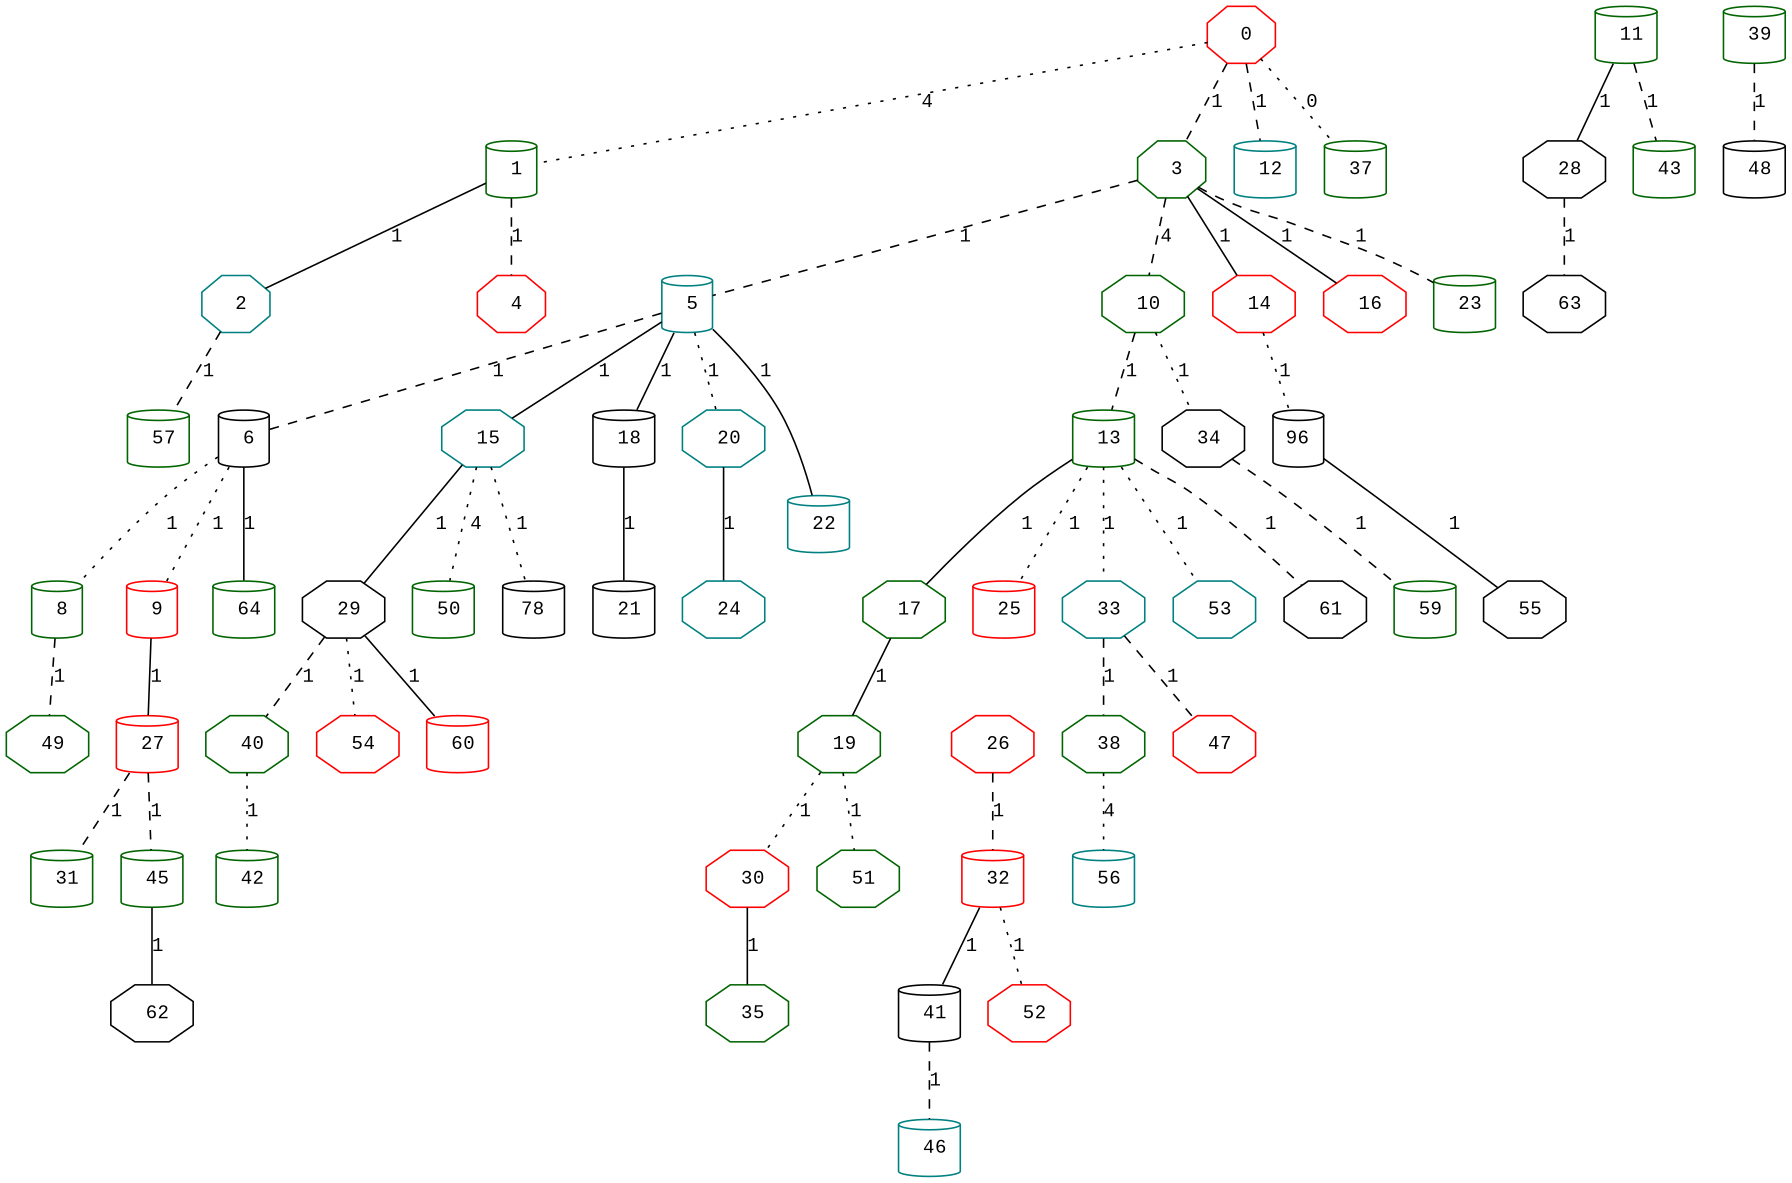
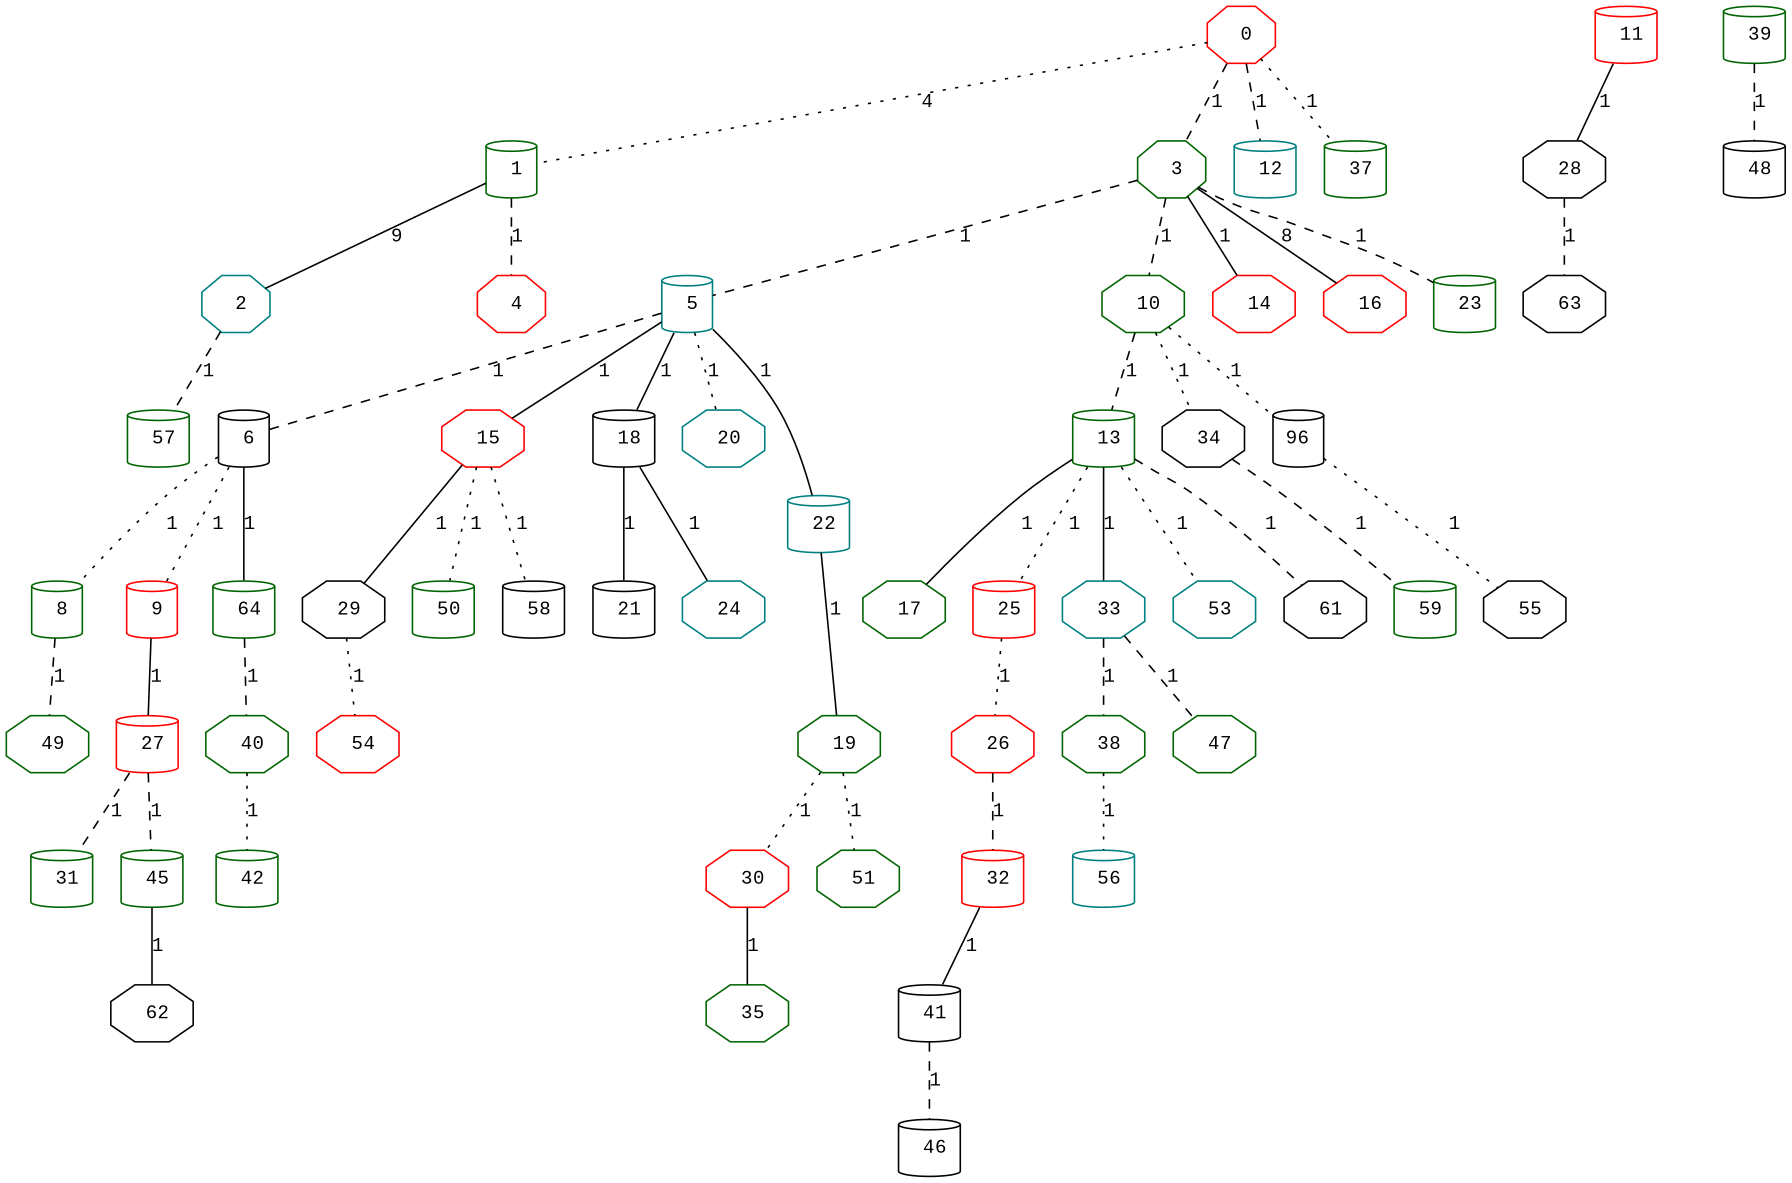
node "11": color darkgreen -> red
edge "0" -- "37": label "0" -> "1"
node "43": removed
edge "1" -- "2": label "1" -> "9"
edge "3" -- "10": label "4" -> "1"
edge "3" -- "16": label "1" -> "8"
edge "14" -- "96": now "10" -- "96"
node "15": color teal -> red
edge "96" -- "55": style solid -> dotted
edge "15" -- "50": label "4" -> "1"
edge "20" -- "24": now "18" -- "24"
edge "13" -- "33": style dotted -> solid
node "78": label "78" -> "58"
edge "29" -- "40": now "64" -- "40"
edge "17" -- "19": now "22" -- "19"
edge "25" -- "26": added, label "1"
node "60": removed
node "47": color red -> darkgreen
edge "38" -- "56": label "4" -> "1"
node "52": removed
node "46": color teal -> black
